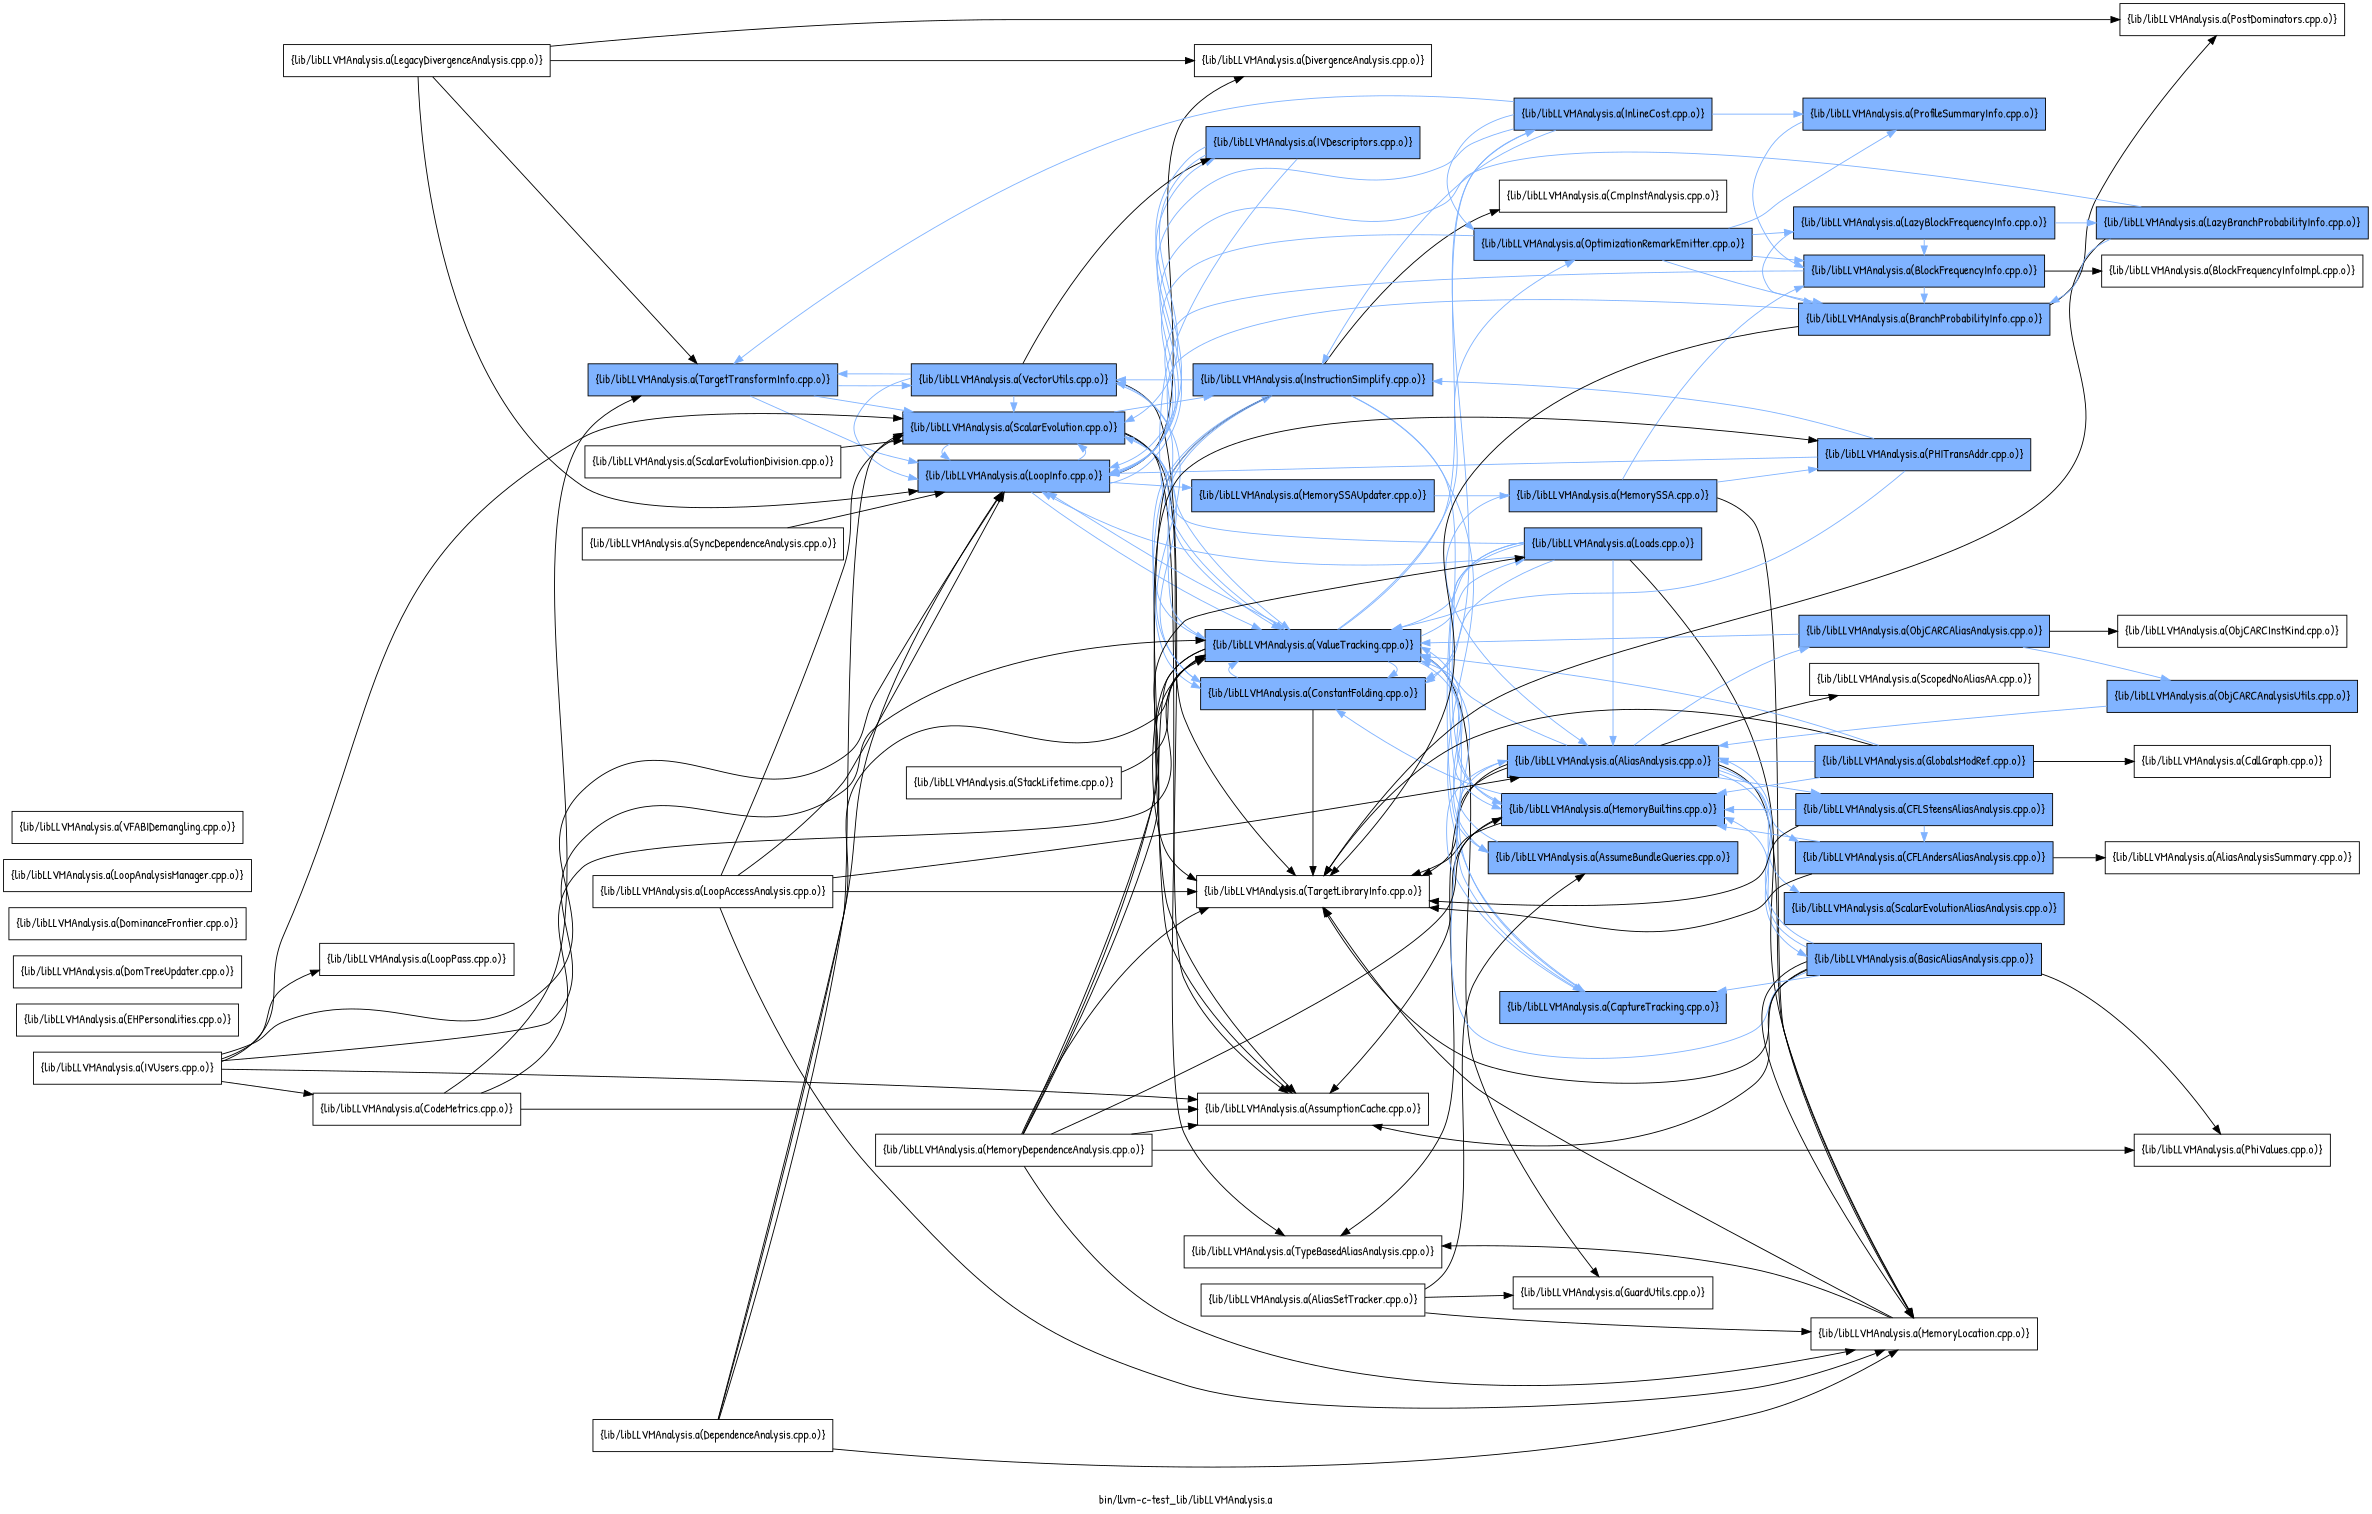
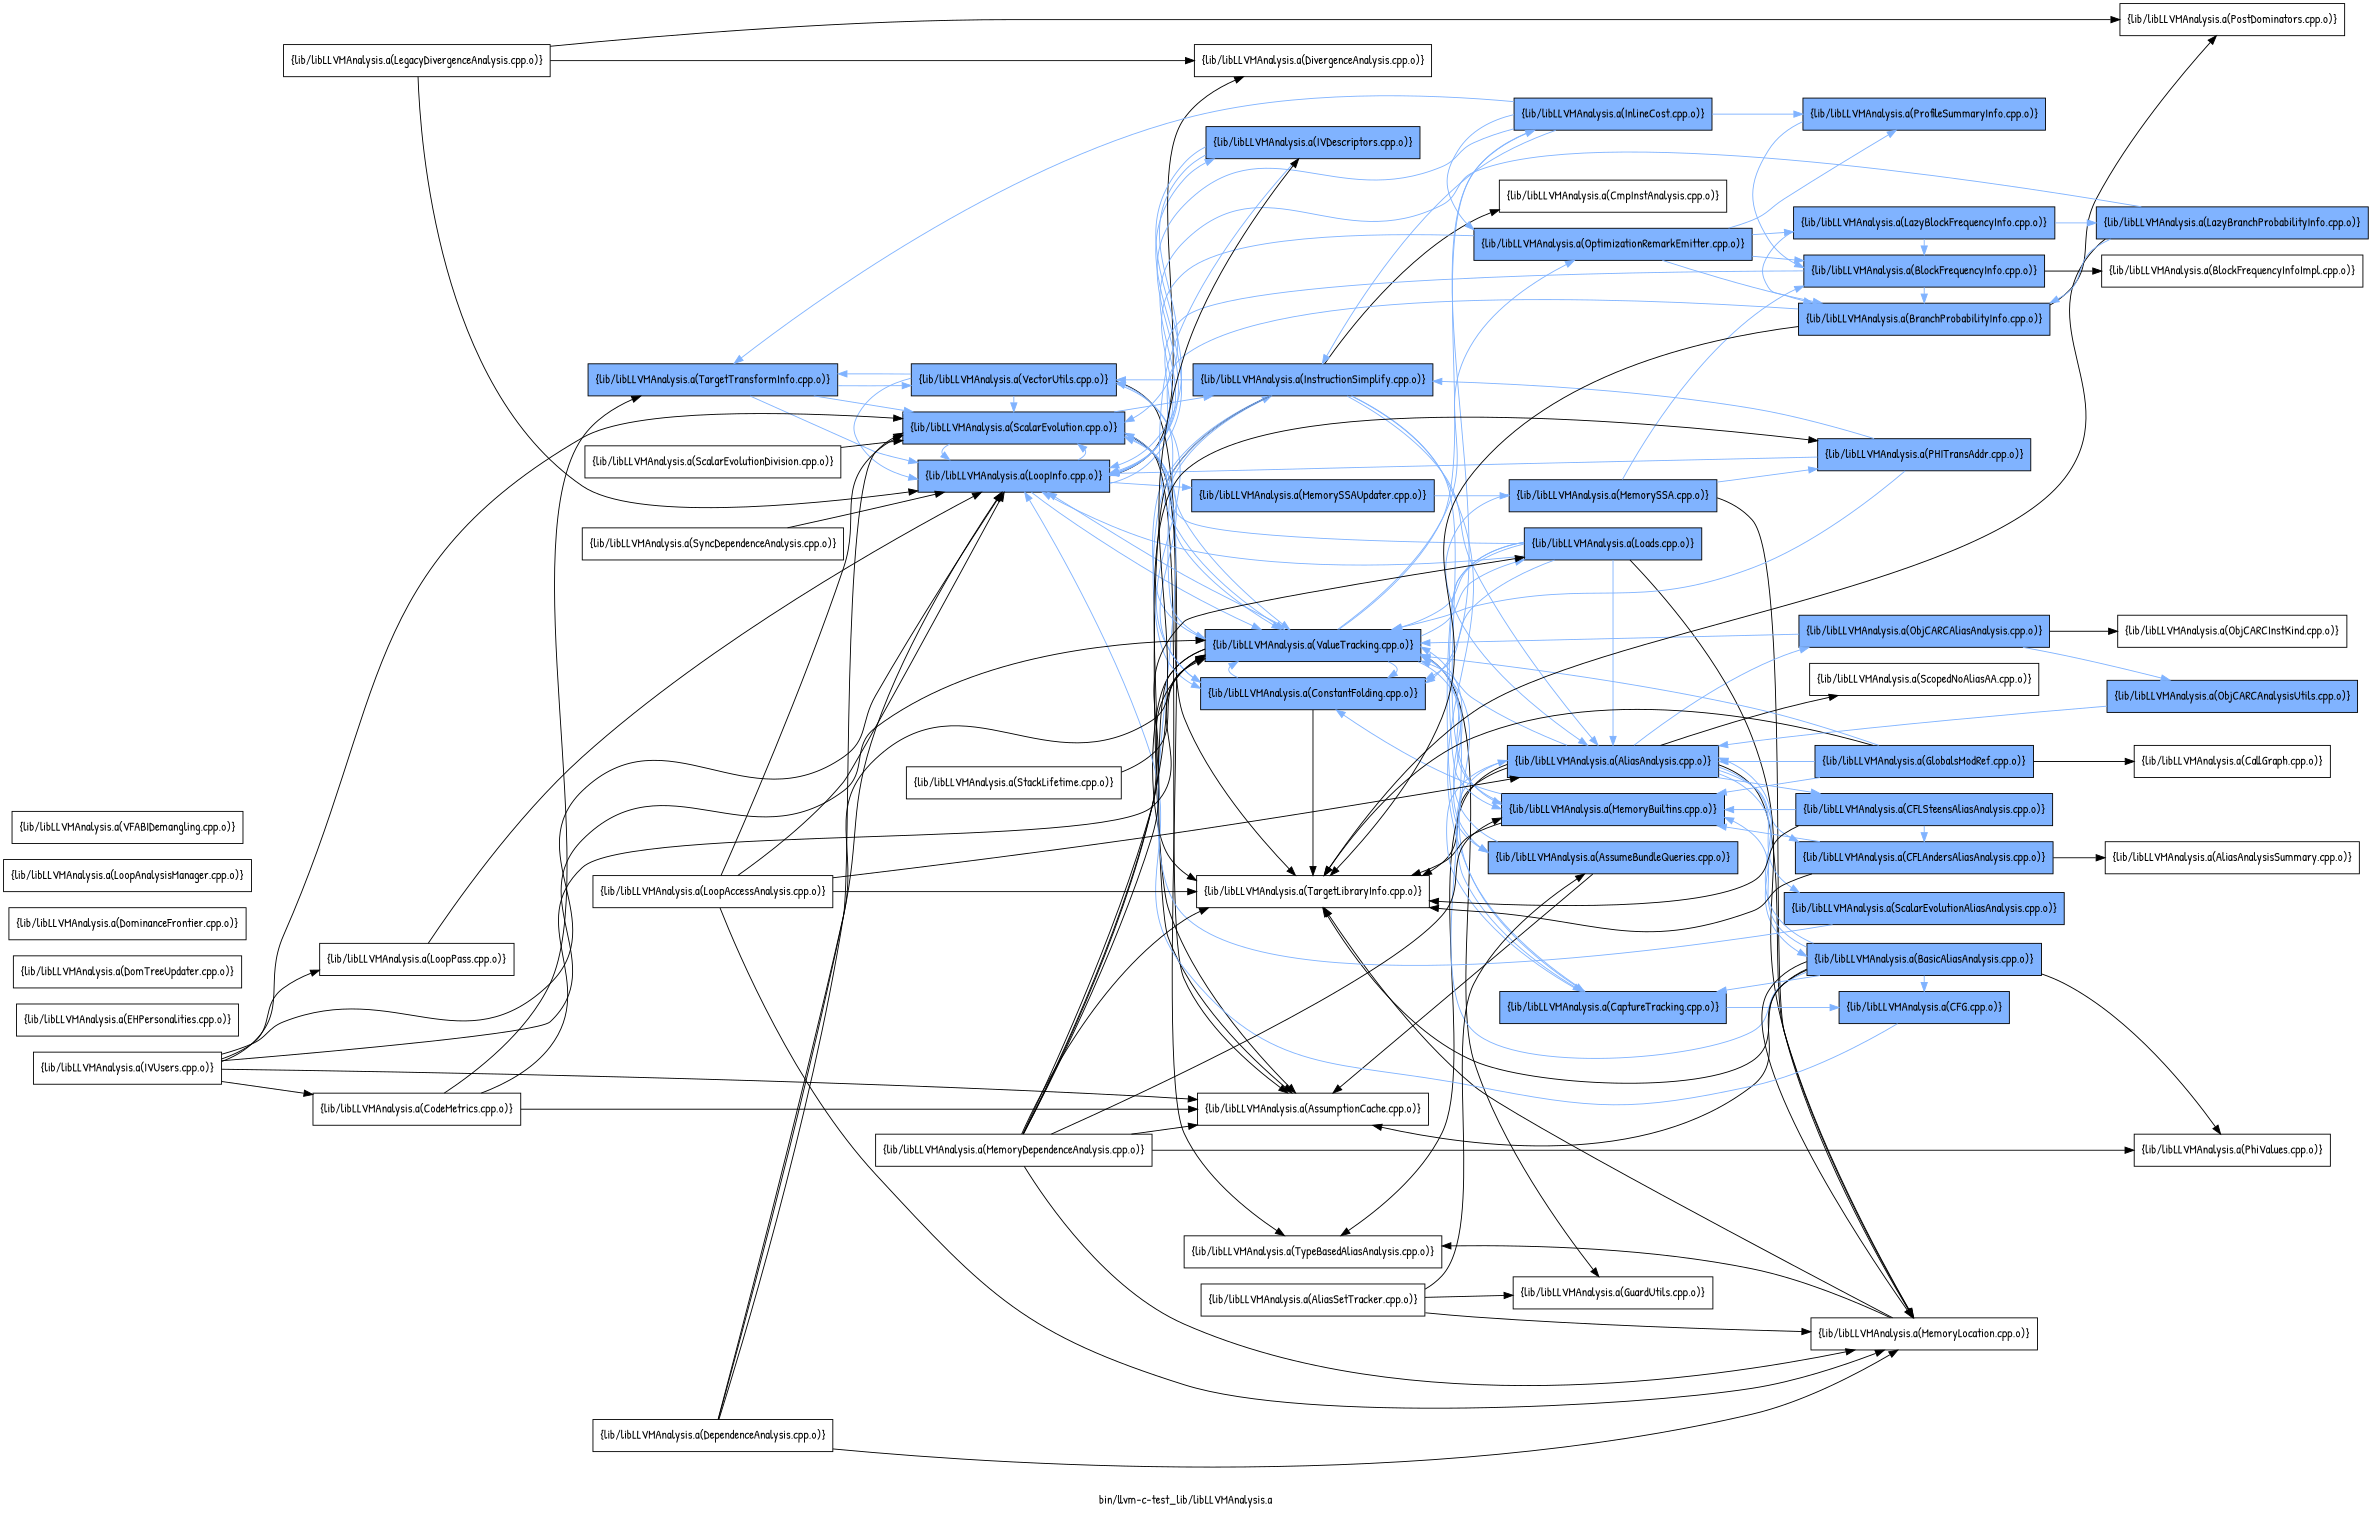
edge "{lib/libLLVMAnalysis.a(LegacyDivergenceAnalysis.cpp.o)}" -> "{lib/libLLVMAnalysis.a(TargetTransformInfo.cpp.o)}": removed
edge "{lib/libLLVMAnalysis.a(VectorUtils.cpp.o)}" -> "{lib/libLLVMAnalysis.a(IVDescriptors.cpp.o)}": now "{lib/libLLVMAnalysis.a(MemoryDependenceAnalysis.cpp.o)}" -> "{lib/libLLVMAnalysis.a(IVDescriptors.cpp.o)}"
edge "{lib/libLLVMAnalysis.a(InstructionSimplify.cpp.o)}" -> "{lib/libLLVMAnalysis.a(AliasAnalysis.cpp.o)}": added
edge "{lib/libLLVMAnalysis.a(LoopPass.cpp.o)}" -> "{lib/libLLVMAnalysis.a(LoopInfo.cpp.o)}": added
edge "{lib/libLLVMAnalysis.a(ScalarEvolutionAliasAnalysis.cpp.o)}" -> "{lib/libLLVMAnalysis.a(ScalarEvolution.cpp.o)}": added
edge "{lib/libLLVMAnalysis.a(MemoryBuiltins.cpp.o)}" -> "{lib/libLLVMAnalysis.a(AssumptionCache.cpp.o)}": now "{lib/libLLVMAnalysis.a(AssumeBundleQueries.cpp.o)}" -> "{lib/libLLVMAnalysis.a(AssumptionCache.cpp.o)}"
node "{lib/libLLVMAnalysis.a(CFG.cpp.o)}": added
